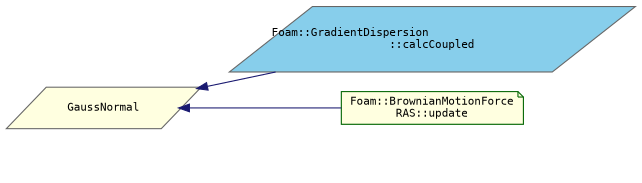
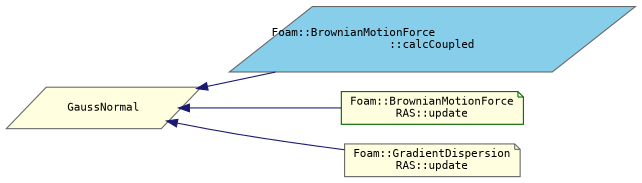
node "Foam::GradientDispersion ::calcCoupled": label "Foam::GradientDispersion ::calcCoupled" -> "Foam::BrownianMotionForce ::calcCoupled"
node "Foam::GradientDispersion RAS::update": added
